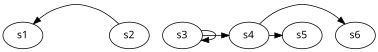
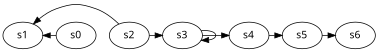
edge "s4" -> "s6": now "s5" -> "s6"
node "s0": added
edge "s2" -> "s3": added
